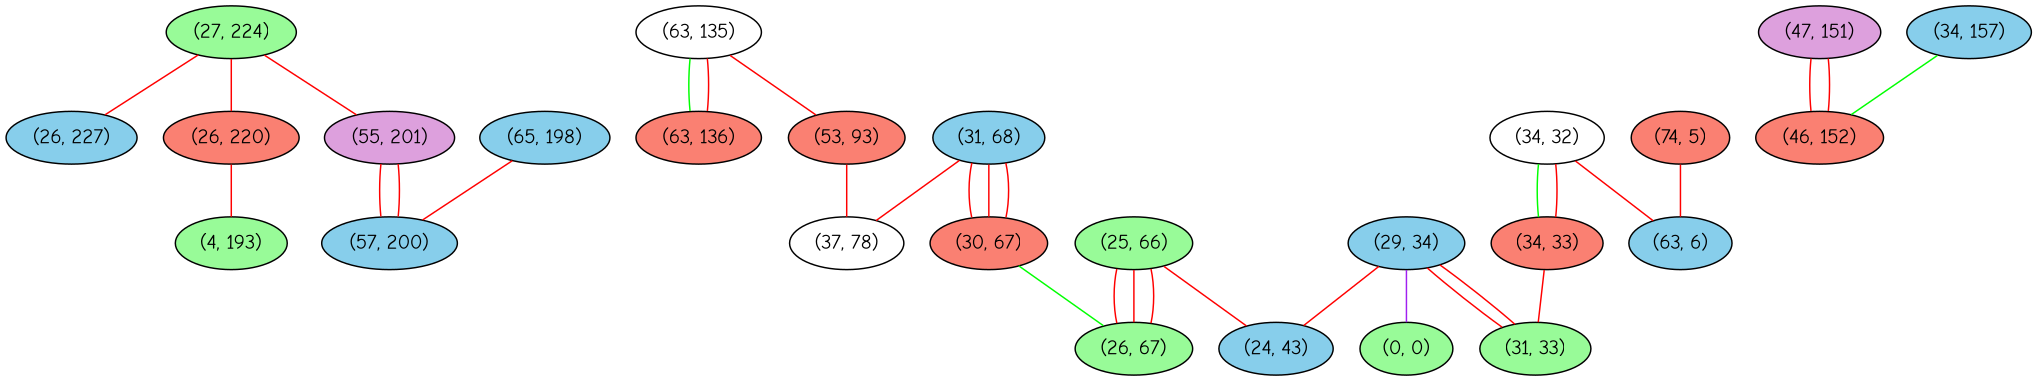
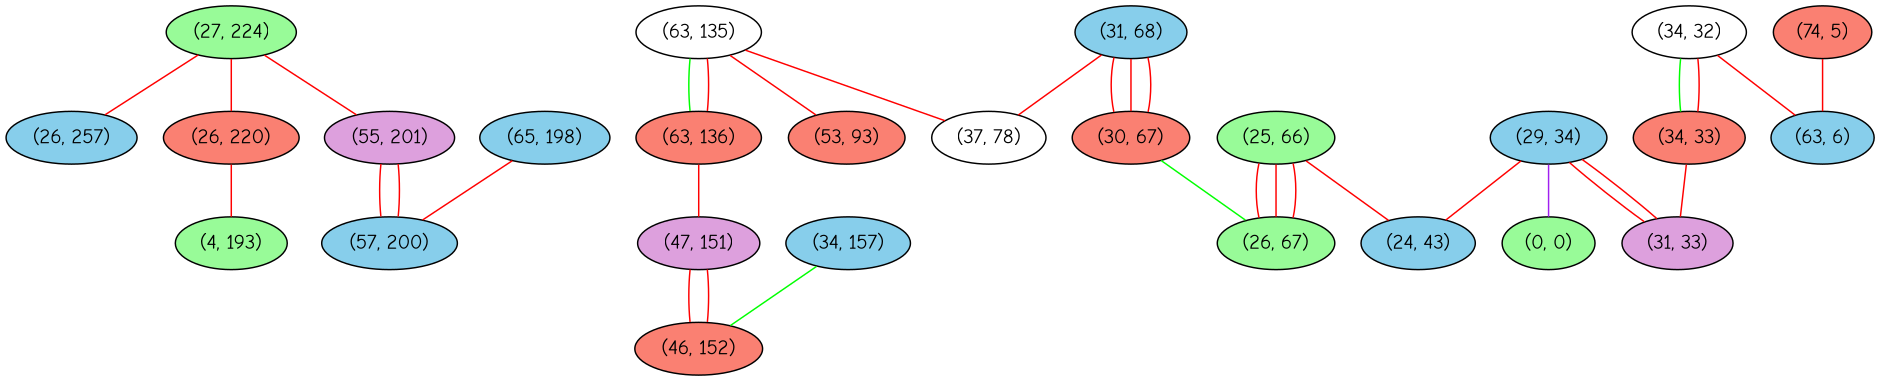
node "(26, 227)": label "(26, 227)" -> "(26, 257)"
edge "(63, 136)" -- "(47, 151)": added
edge "(53, 93)" -- "(37, 78)": now "(63, 135)" -- "(37, 78)"
node "(31, 33)": fillcolor palegreen -> plum
